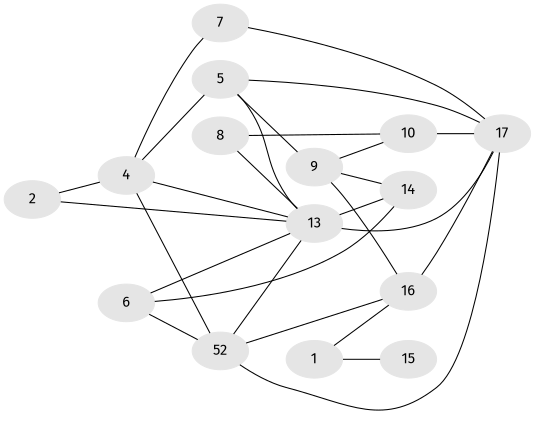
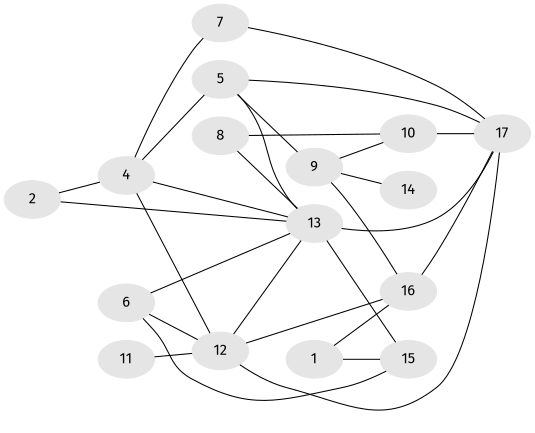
edge "14" -- "13": now "15" -- "13"
edge "14" -- "6": now "15" -- "6"
node "52": label "52" -> "12"
node "11": added
